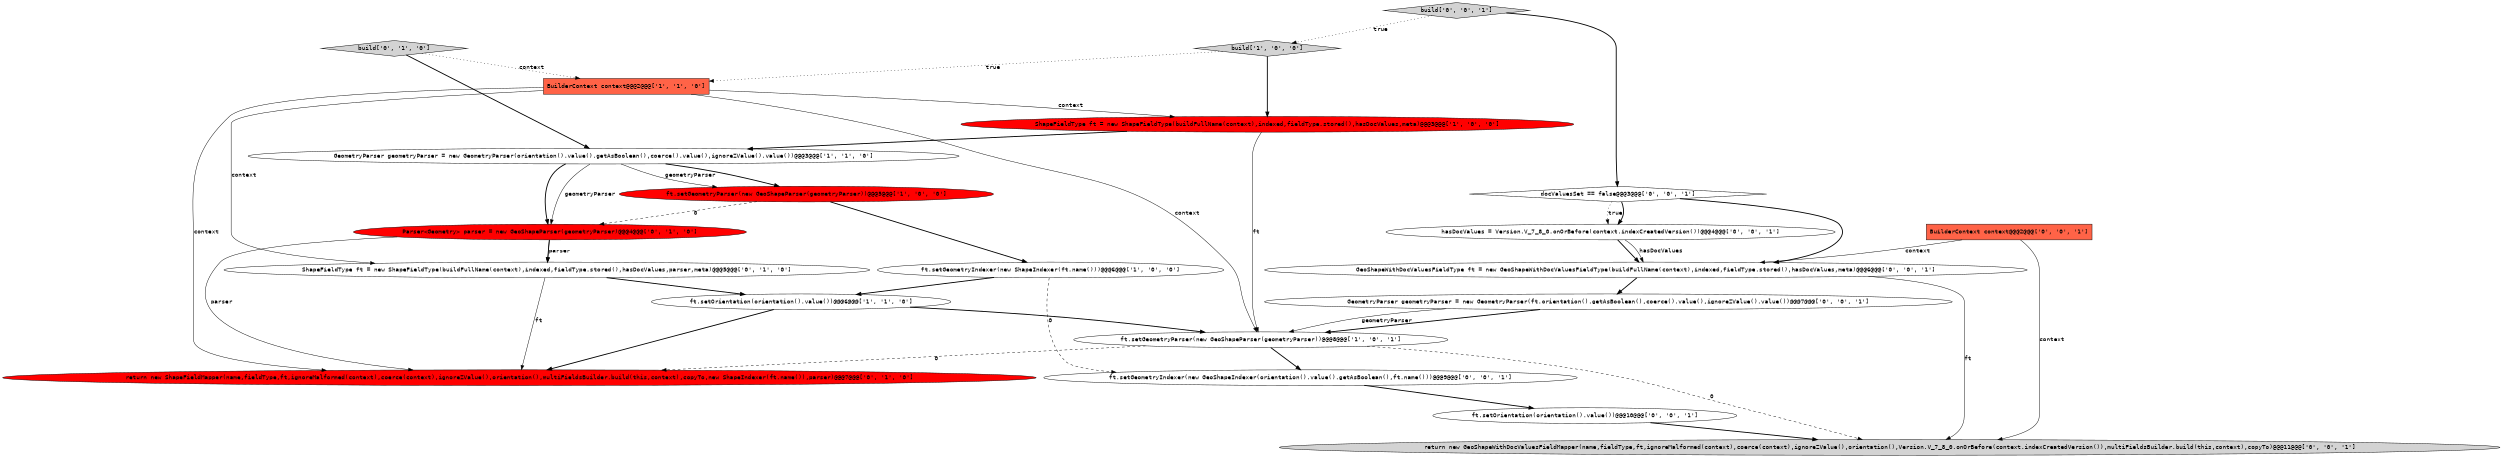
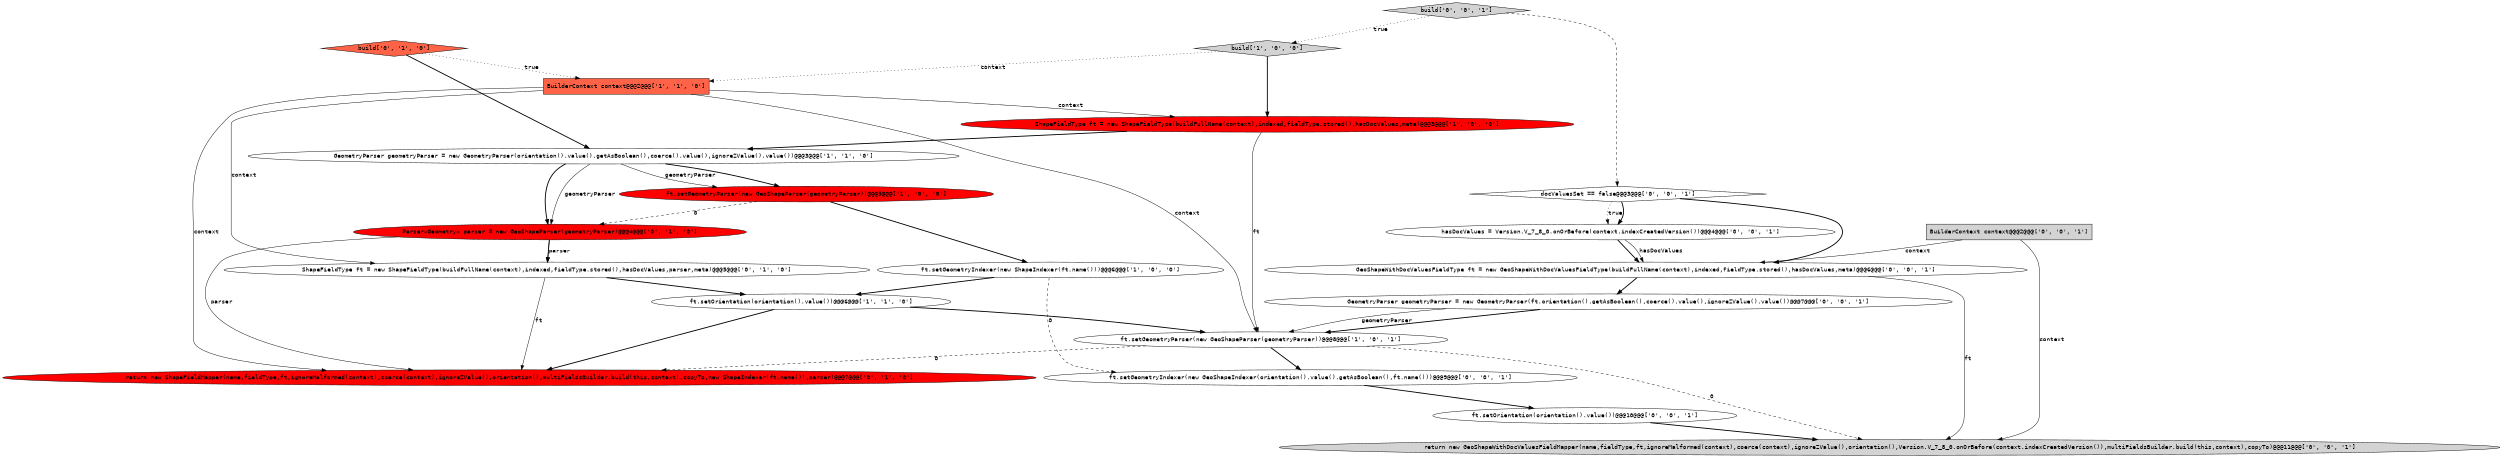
node "build['0', '1', '0']": fillcolor lightgray -> tomato
edge "build['0', '0', '1']" -> "docValuesSet == false@@@3@@@['0', '0', '1']": style bold -> dashed
edge "build['0', '1', '0']" -> "BuilderContext context@@@2@@@['1', '1', '0']": label "context" -> "true"
edge "build['1', '0', '0']" -> "BuilderContext context@@@2@@@['1', '1', '0']": label "true" -> "context"
node "BuilderContext context@@@2@@@['0', '0', '1']": fillcolor tomato -> lightgray
